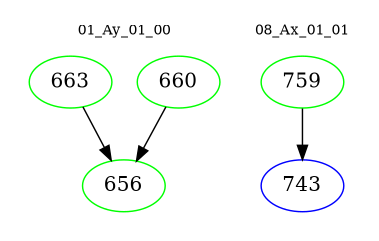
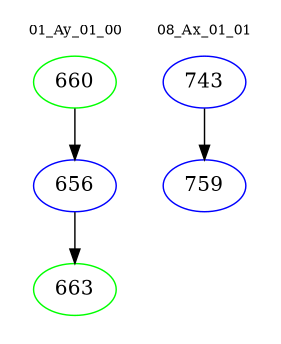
node "759": color green -> blue
edge "663" -> "656": reversed
edge "759" -> "743": reversed
node "656": color green -> blue
